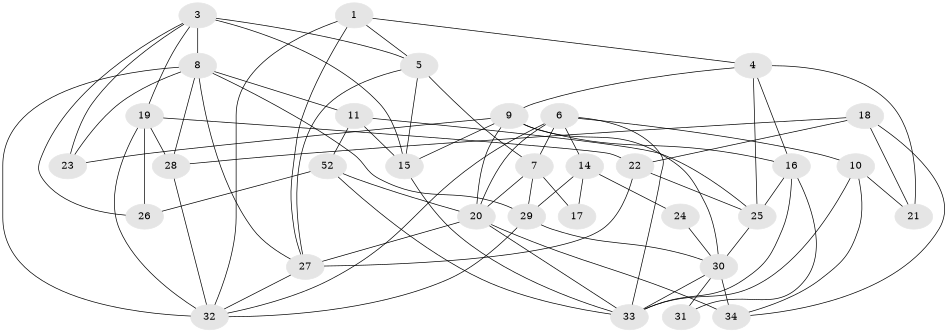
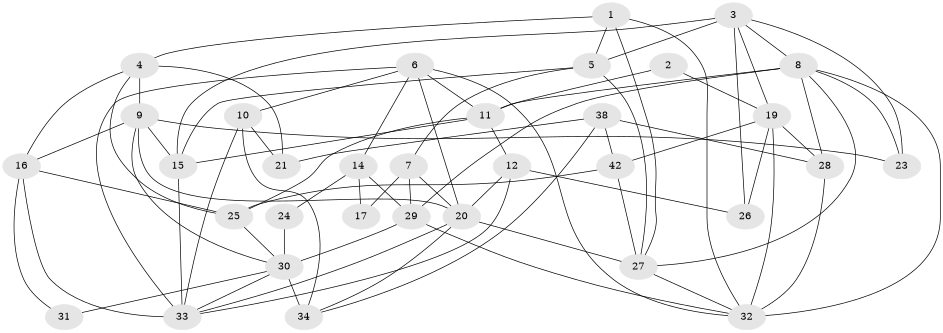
node "2": added
node "18": label "18" -> "38"
edge "6" -- "7": now "6" -- "11"
node "52": label "52" -> "12"
node "22": label "22" -> "42"
